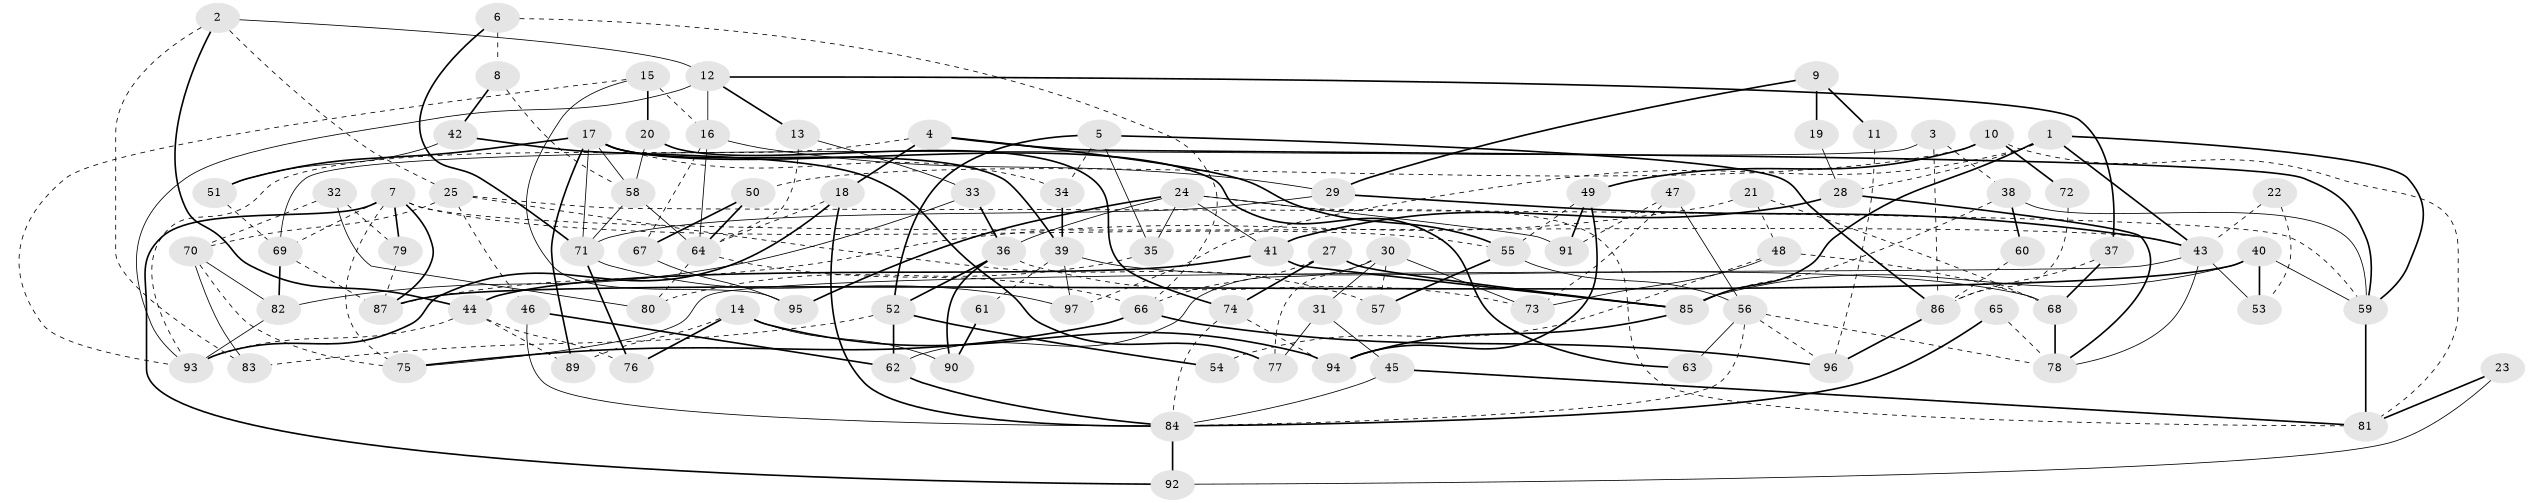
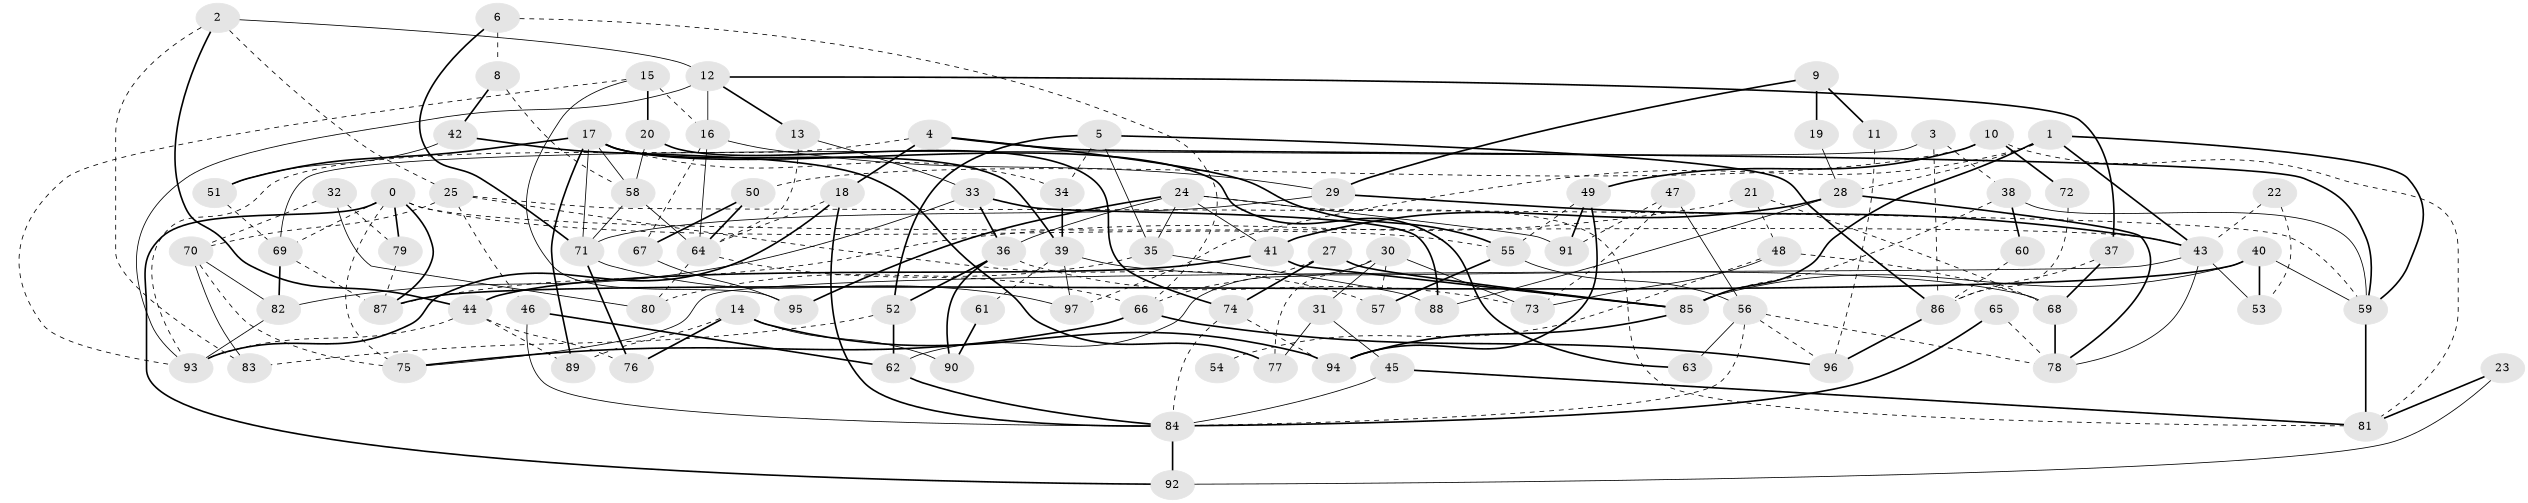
node "7": label "7" -> "0"
node "88": added
edge "52" -- "54": removed
